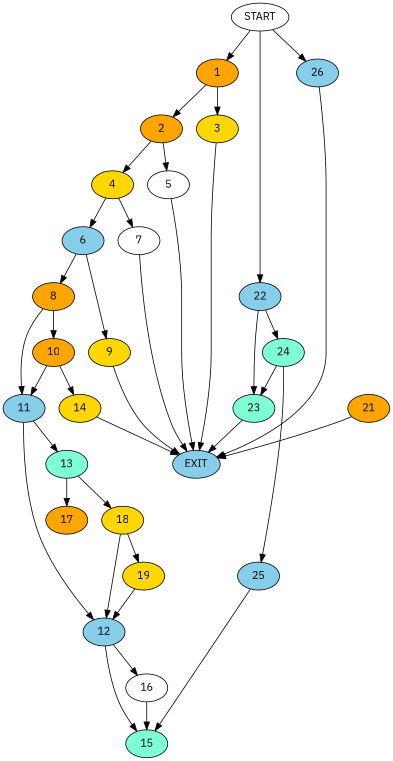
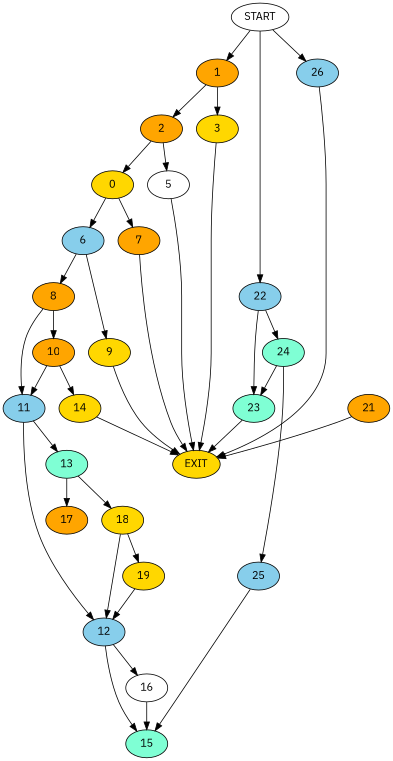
node "4": label "4" -> "0"
node "7": fillcolor white -> orange
node "EXIT": fillcolor skyblue -> gold
